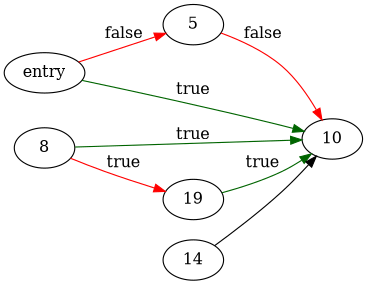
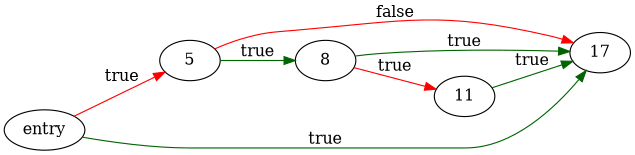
edge "entry" -> "5": label "false" -> "true"
edge "5" -> "8": added, label "true"
node "10": label "10" -> "17"
node "19": label "19" -> "11"
node "14": removed
